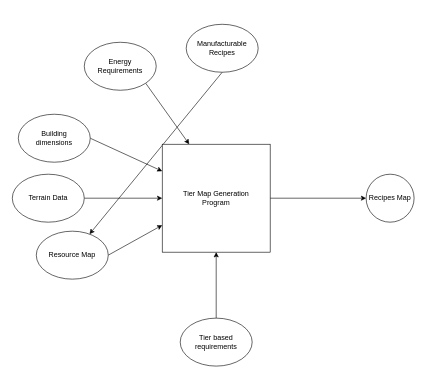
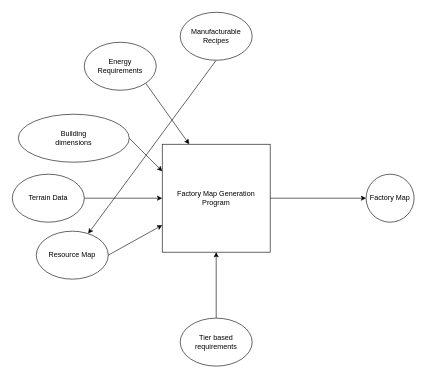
node "Manufacturable Recipes": moved (222, 48) -> (216, 36)
node "Building dimensions": size 72x48 -> 111x48
node "Tier Map Generation Program": label "Tier Map Generation Program" -> "Factory Map Generation Program"
node "Recipes Map": label "Recipes Map" -> "Factory Map"
